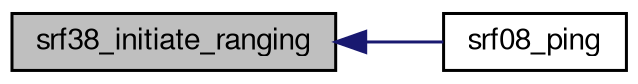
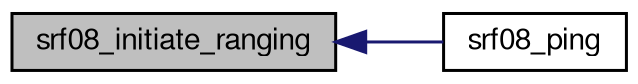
node "srf38_initiate_ranging": label "srf38_initiate_ranging" -> "srf08_initiate_ranging"
